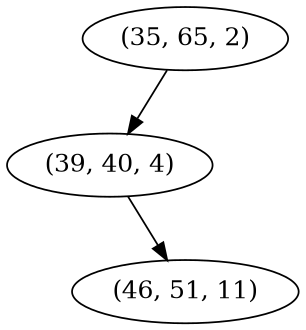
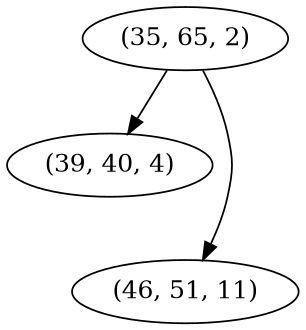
edge "(39, 40, 4)" -> "(46, 51, 11)": now "(35, 65, 2)" -> "(46, 51, 11)"
